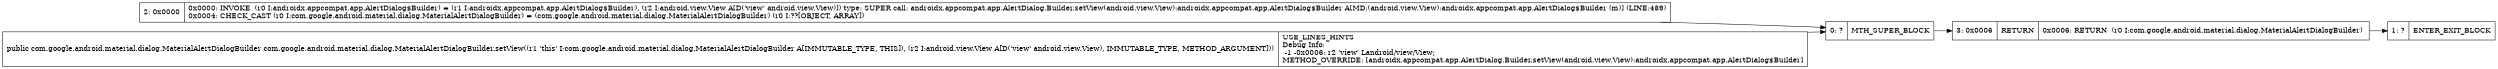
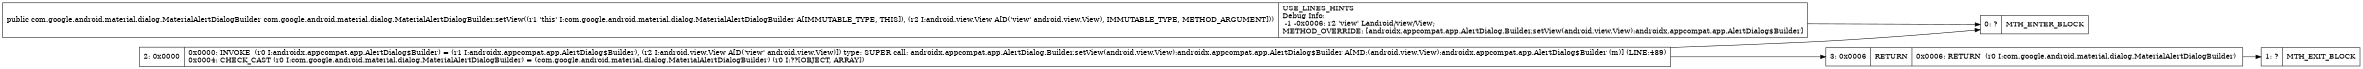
node "0: ?": text "MTH_SUPER_BLOCK" -> "MTH_ENTER_BLOCK"
edge "0: ?" -> "3: 0x0006": now "2: 0x0000" -> "3: 0x0006"
node "1: ?": text "ENTER_EXIT_BLOCK" -> "MTH_EXIT_BLOCK"
